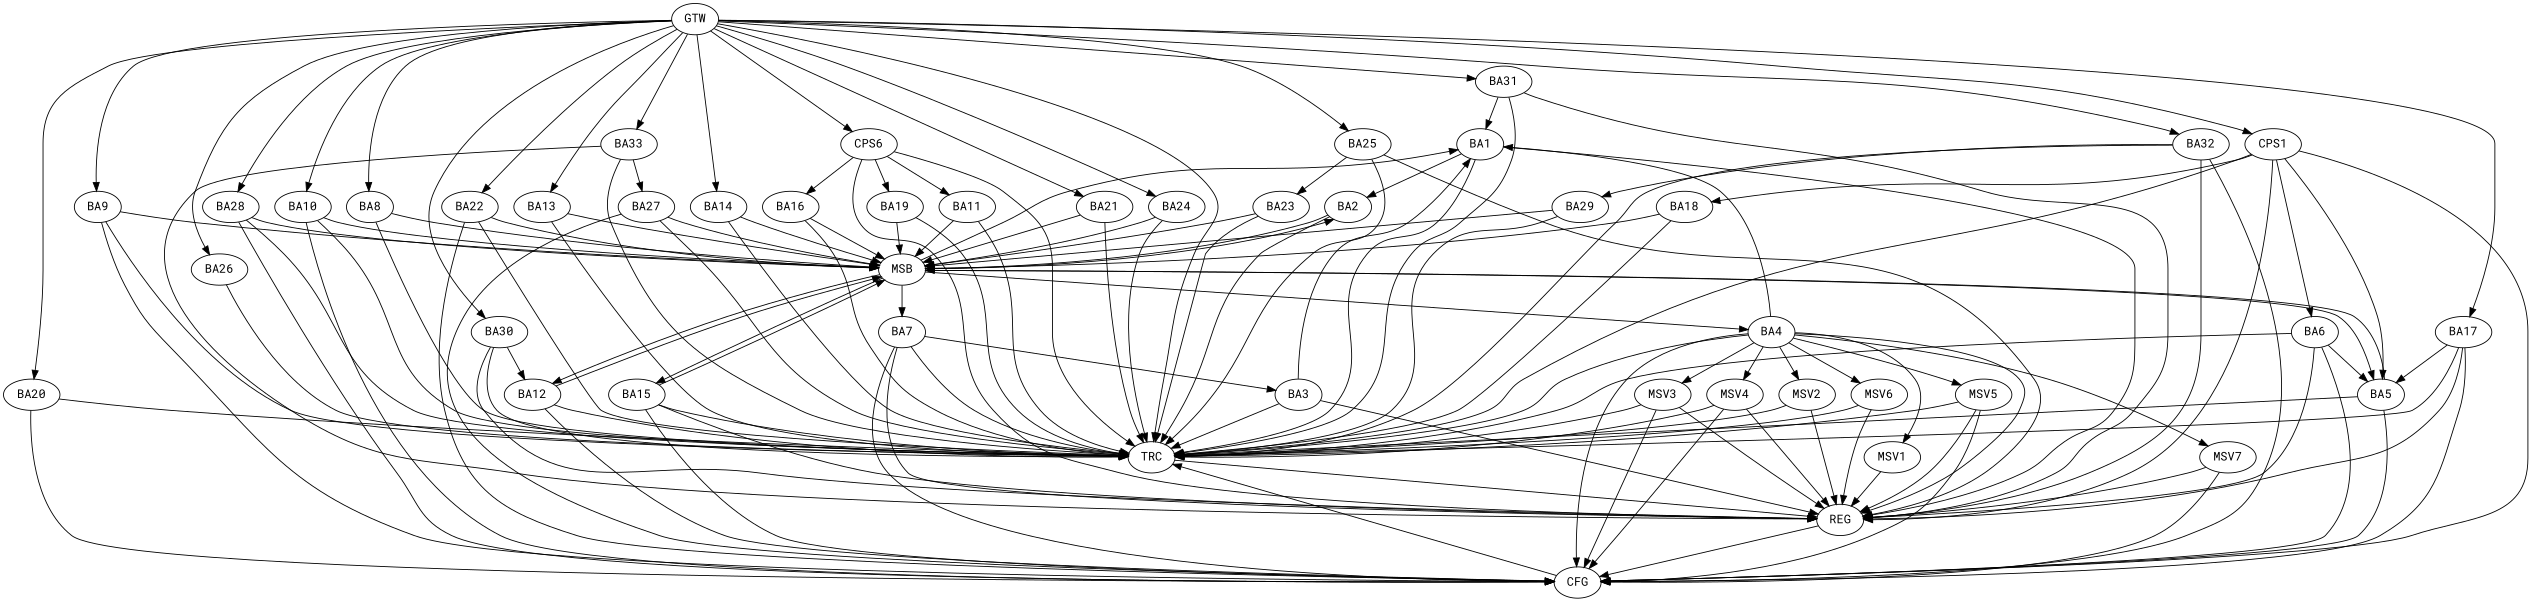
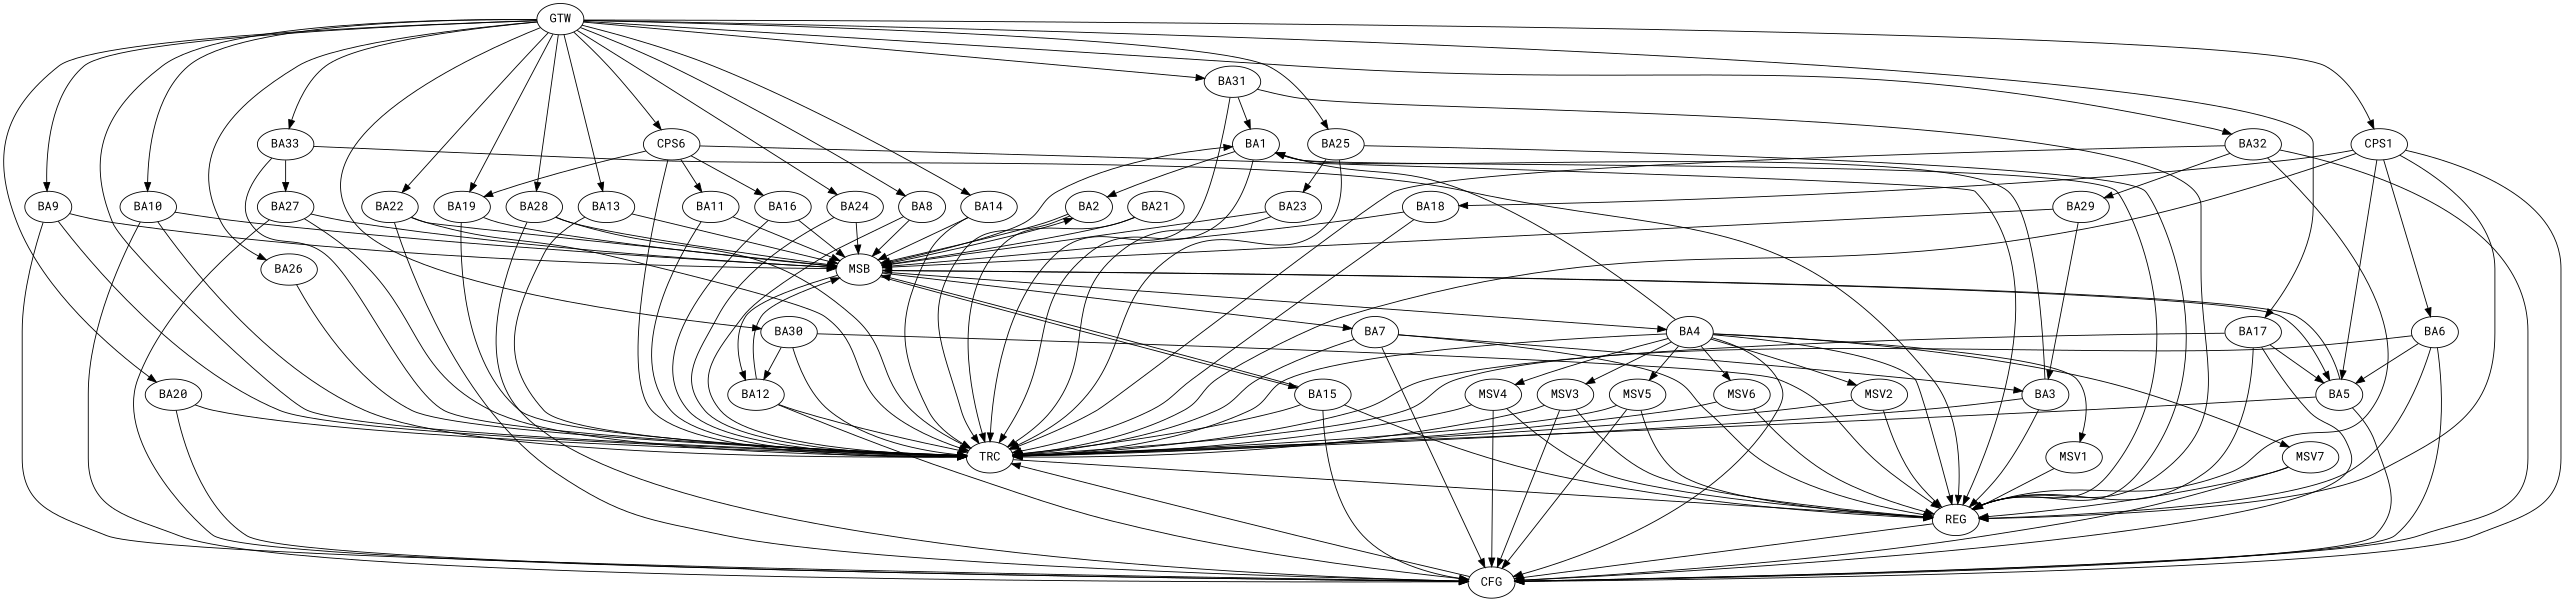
edge "GTW" -> "BA21": now "GTW" -> "BA19"
edge "BA29" -> "TRC": now "BA29" -> "BA3"
